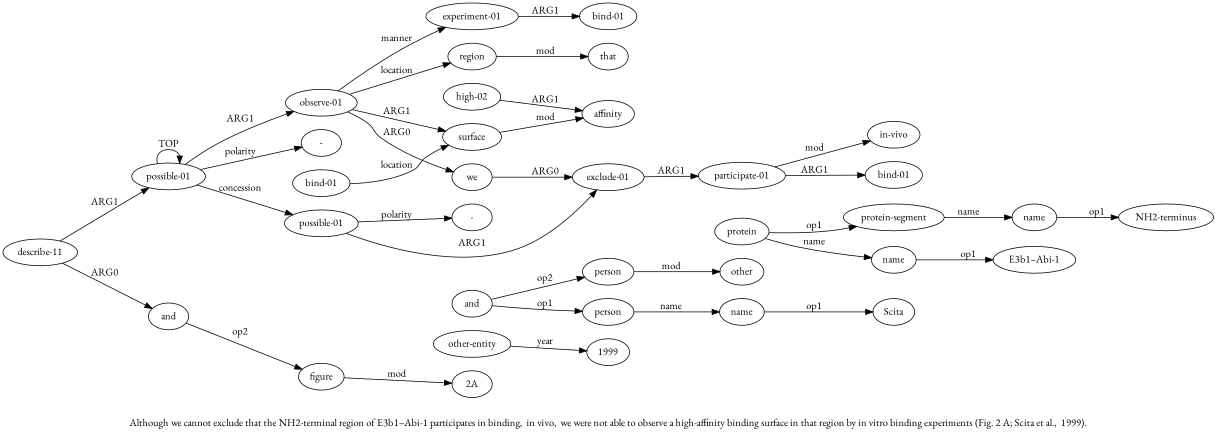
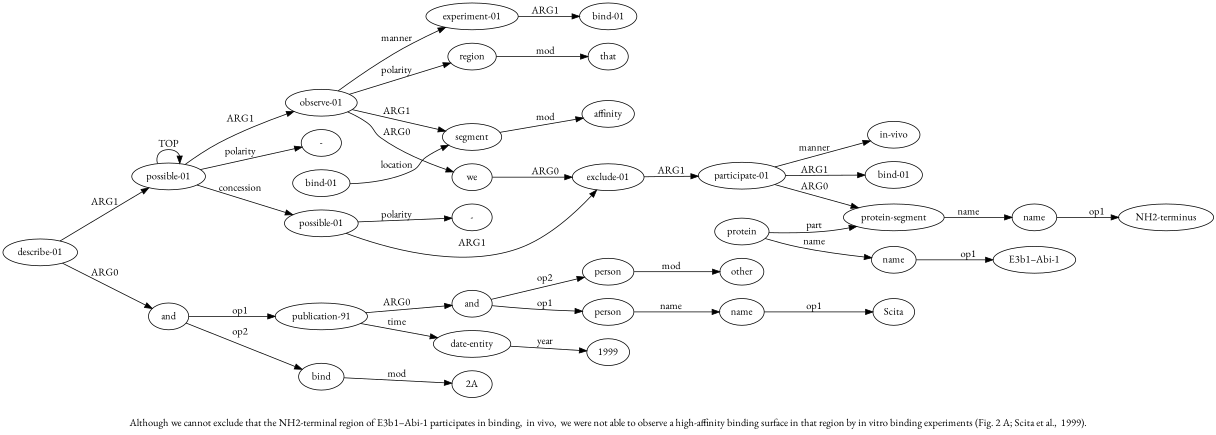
edge "observe-01" -> "region": label "location" -> "polarity"
node "high-02": removed
node "surface": label "surface" -> "segment"
edge "participate-01" -> "in-vivo": label "mod" -> "manner"
edge "participate-01" -> "protein-segment": added, label "ARG0"
edge "protein" -> "protein-segment": label "op1" -> "part"
node "describe-11": label "describe-11" -> "describe-01"
node "publication-91": added
node "other-entity": label "other-entity" -> "date-entity"
node "figure": label "figure" -> "bind"
